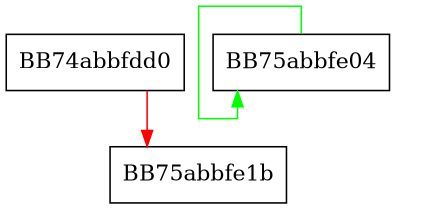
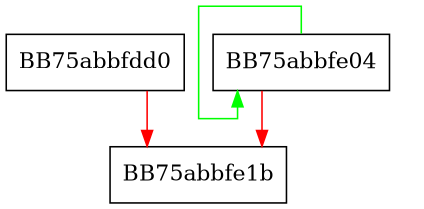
node "BB74abbfdd0": label "BB74abbfdd0" -> "BB75abbfdd0"
edge "BB75abbfe04" -> "BB75abbfe1b": added
